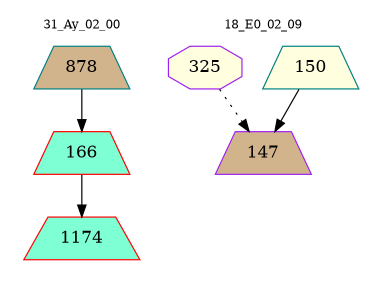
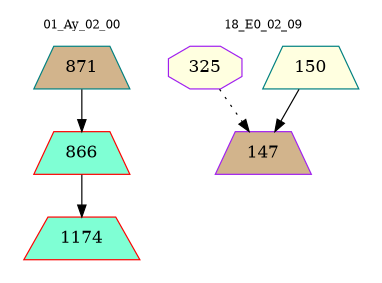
cluster "31_Ay_02_00": label "31_Ay_02_00" -> "01_Ay_02_00"
node "878": label "878" -> "871"
node "166": label "166" -> "866"
